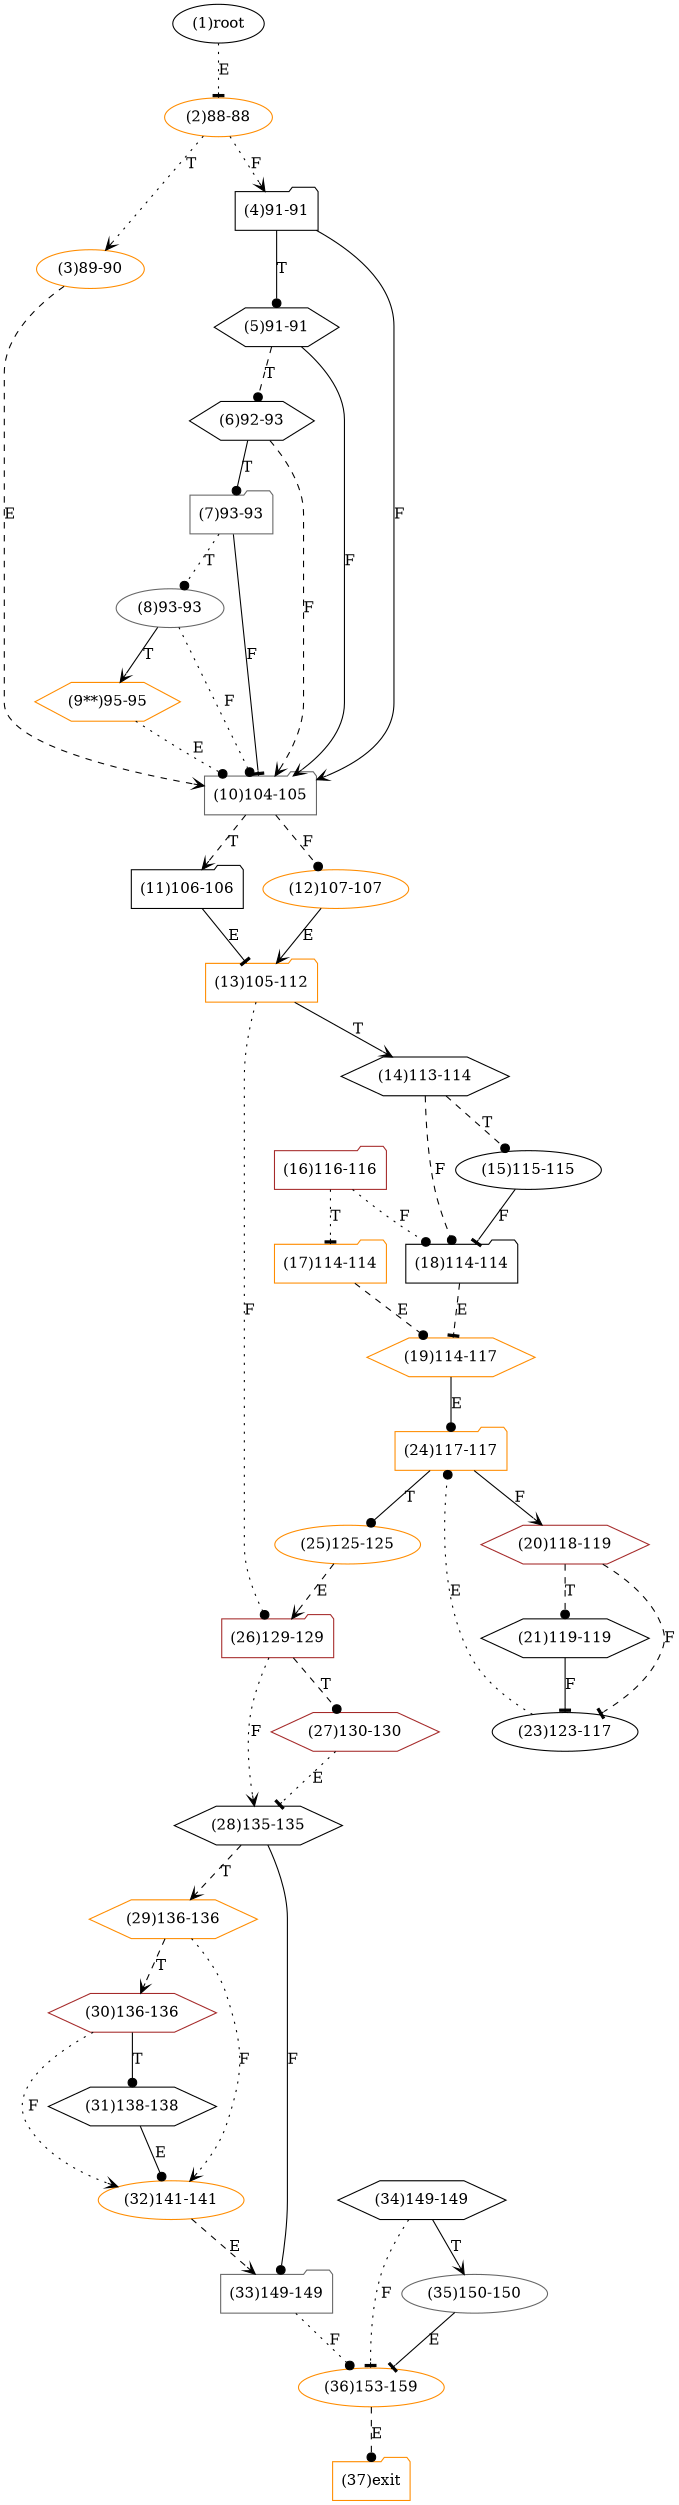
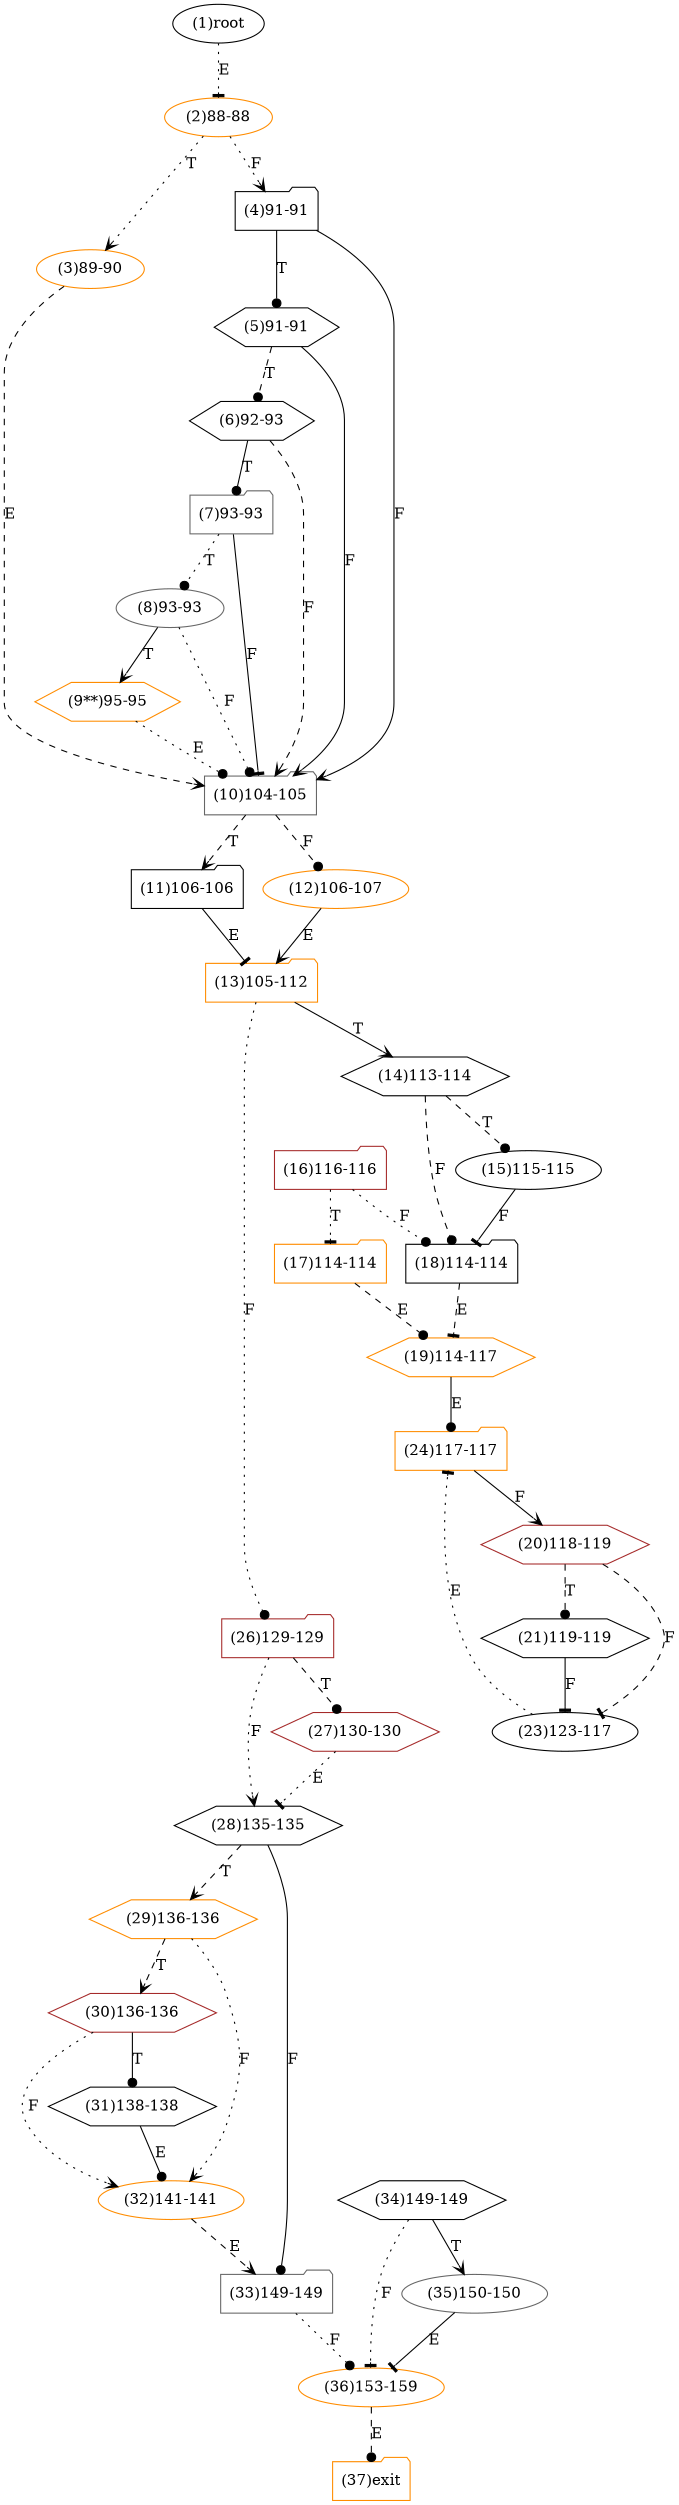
node "(12)107-107": label "(12)107-107" -> "(12)106-107"
node "(25)125-125": removed
edge "(23)123-117" -> "(24)117-117": arrowhead dot -> tee
